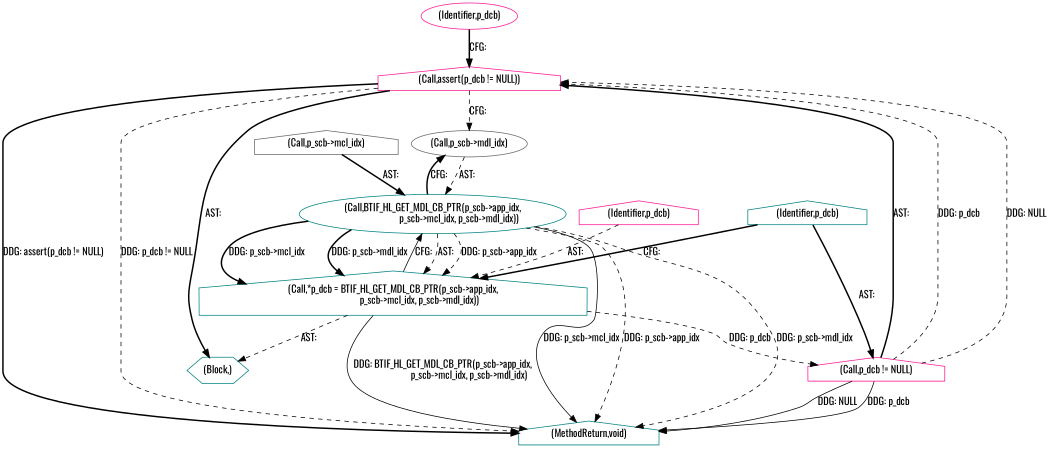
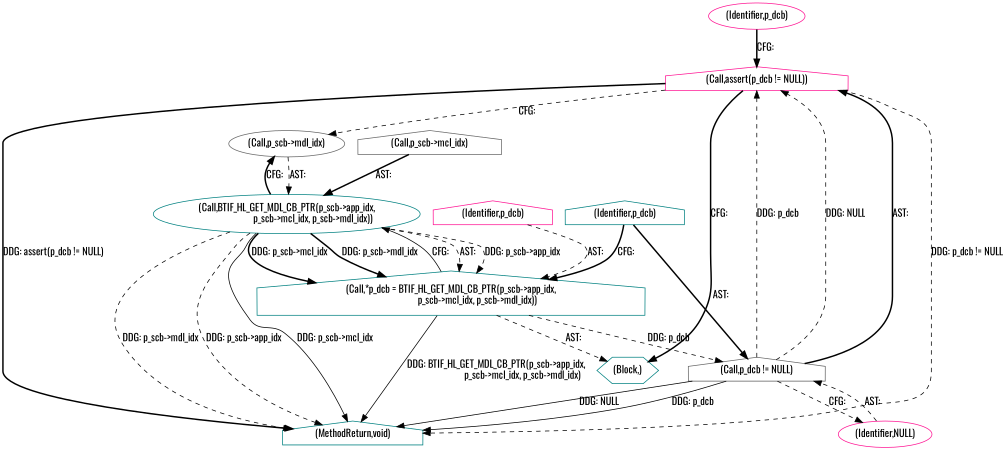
edge "(Call,assert(p_dcb != NULL))" -> "(Block,)": label "AST: " -> "CFG: "
node "(Call,p_dcb != NULL)": color deeppink -> gray40
node "(Identifier,NULL)": added
